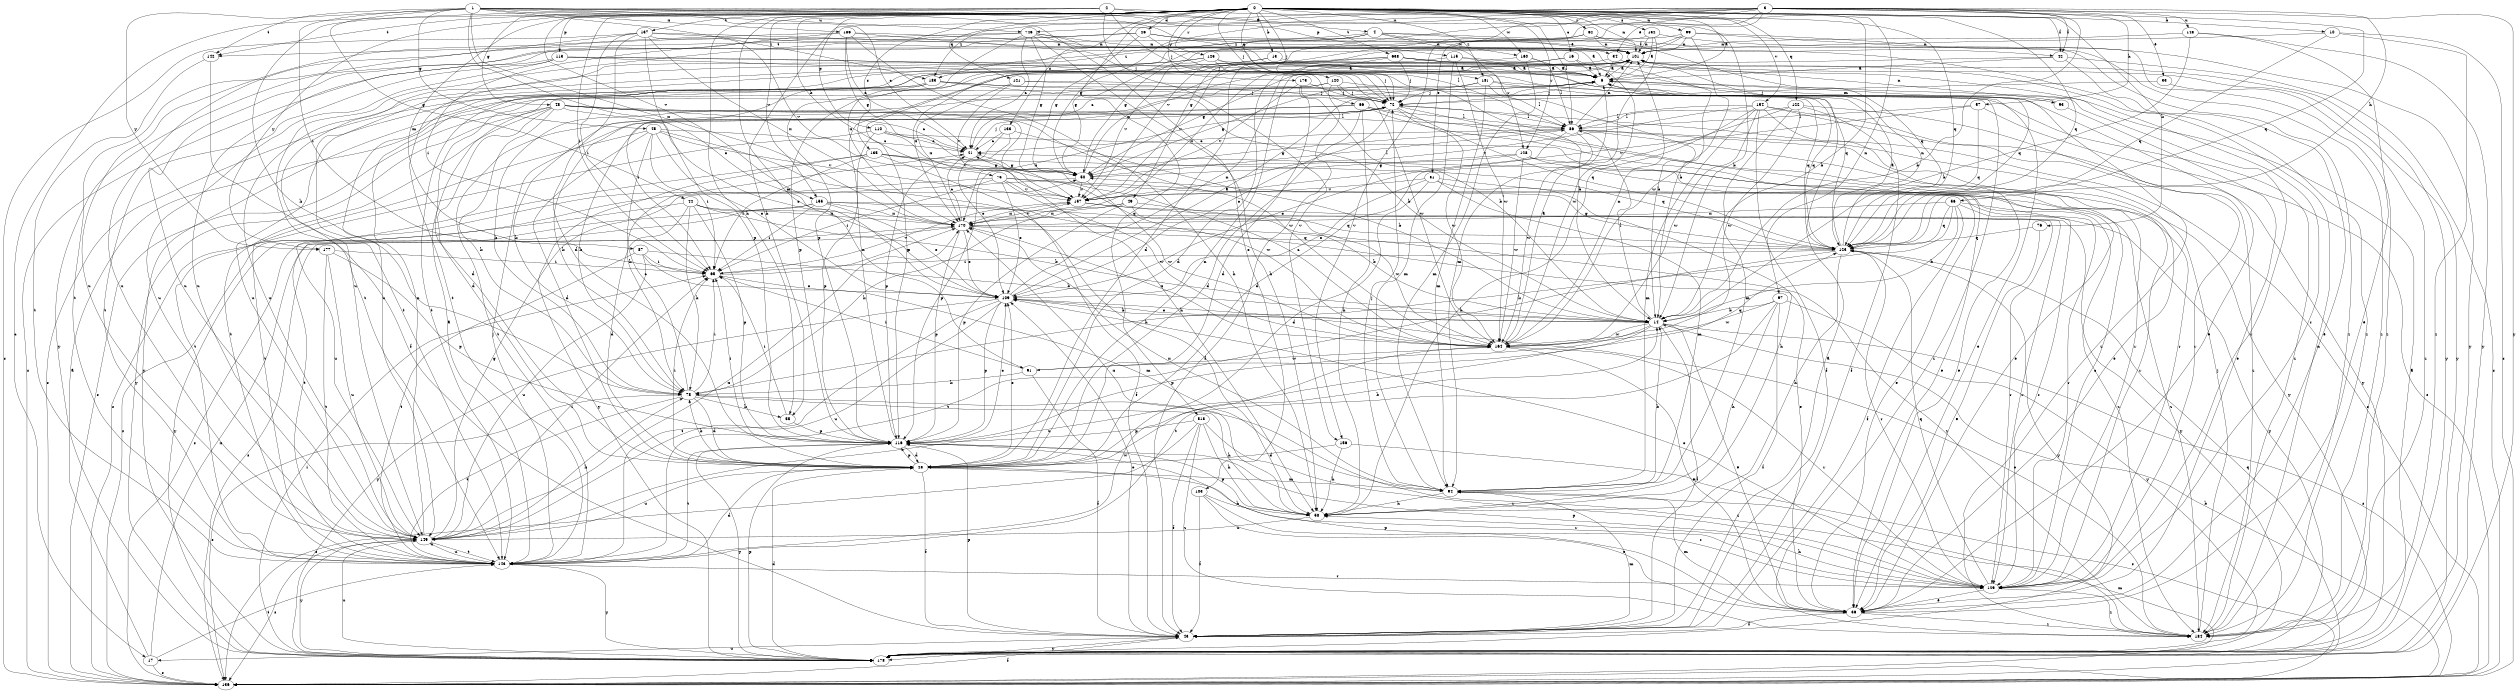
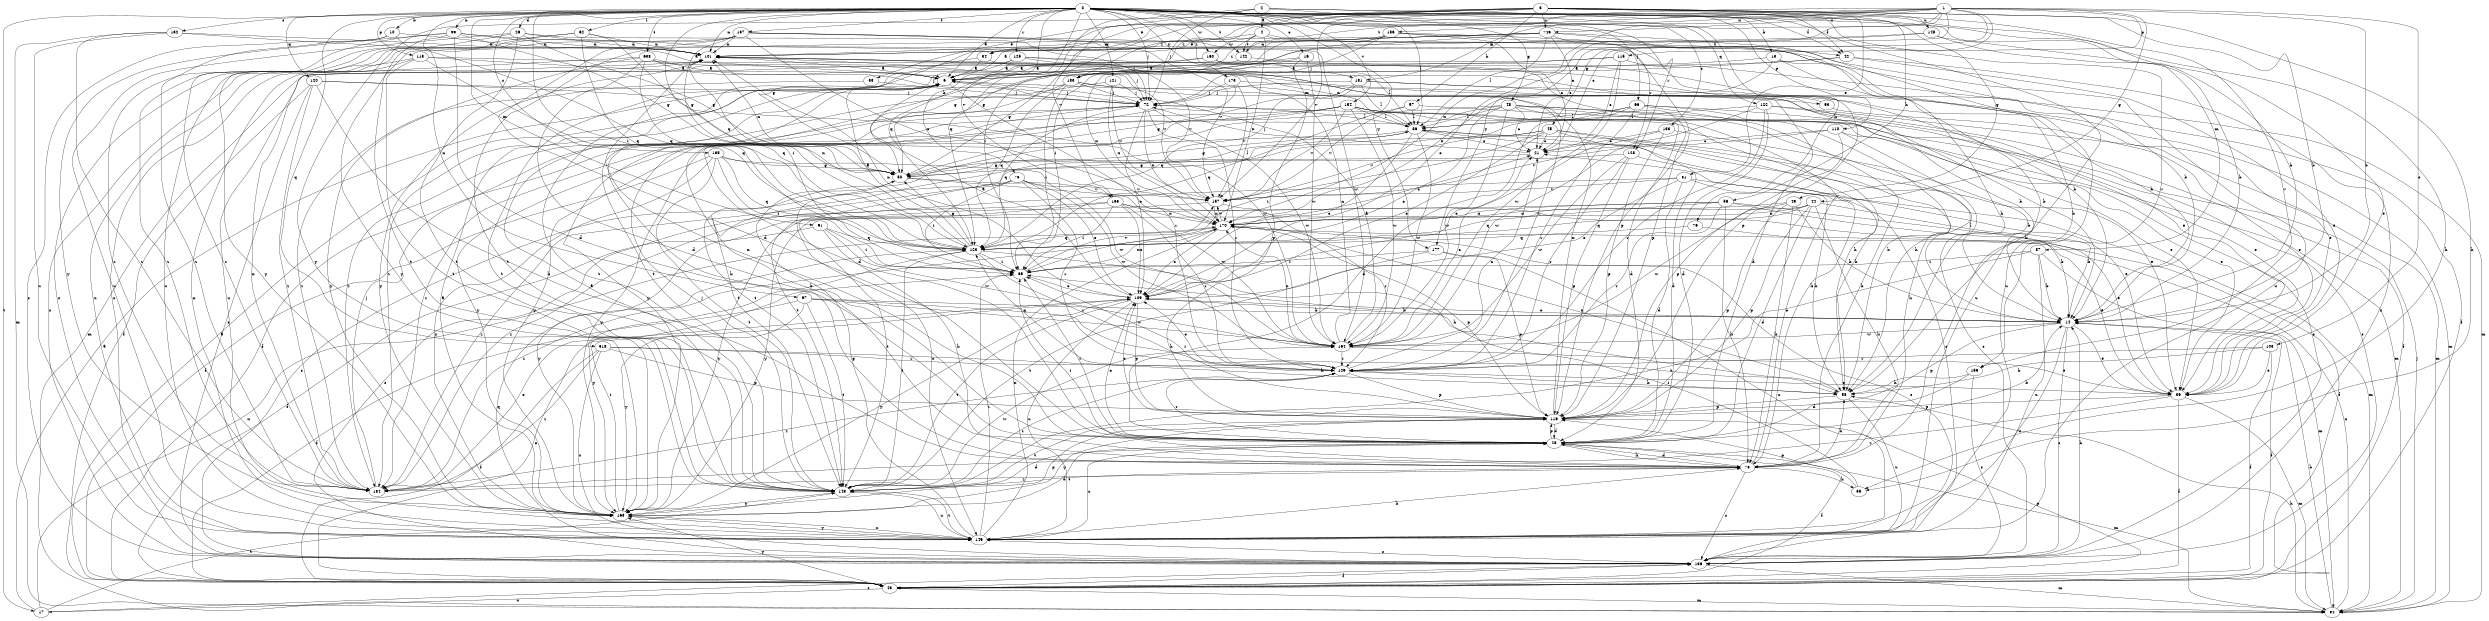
edge "0" -> "17": label "c" -> "t"
edge "164" -> "91": reversed
node "178": label "178" -> "168"
